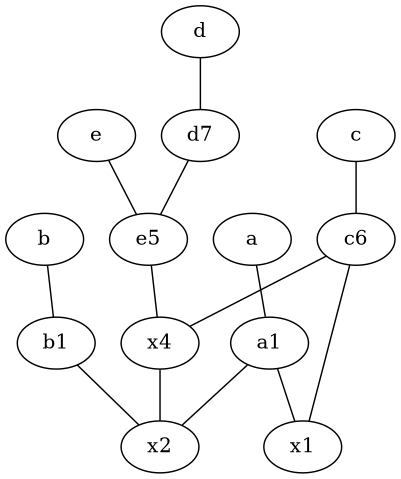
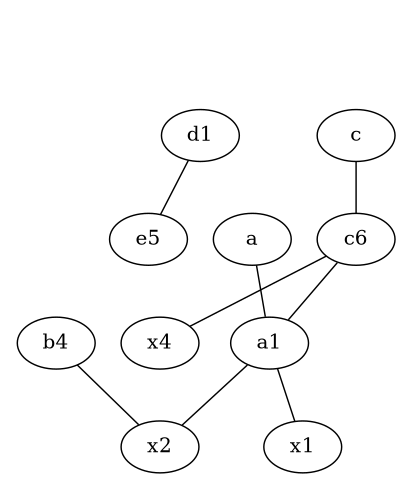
node "d": removed
node "e": removed
node "d7": label "d7" -> "d1"
node "b": removed
edge "e5" -- "x4": removed
node "b1": label "b1" -> "b4"
edge "c6" -- "x1": now "c6" -- "a1"
edge "x4" -- "x2": removed
